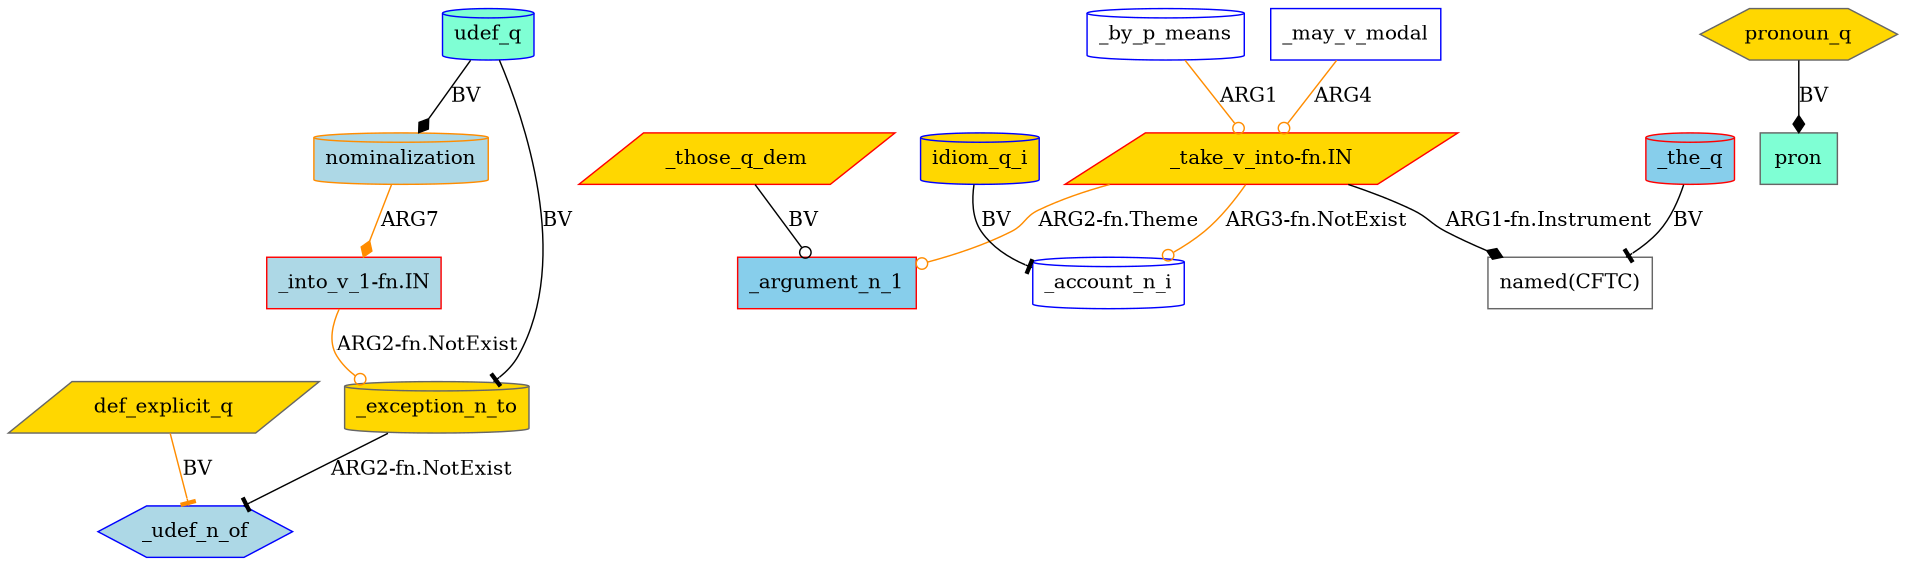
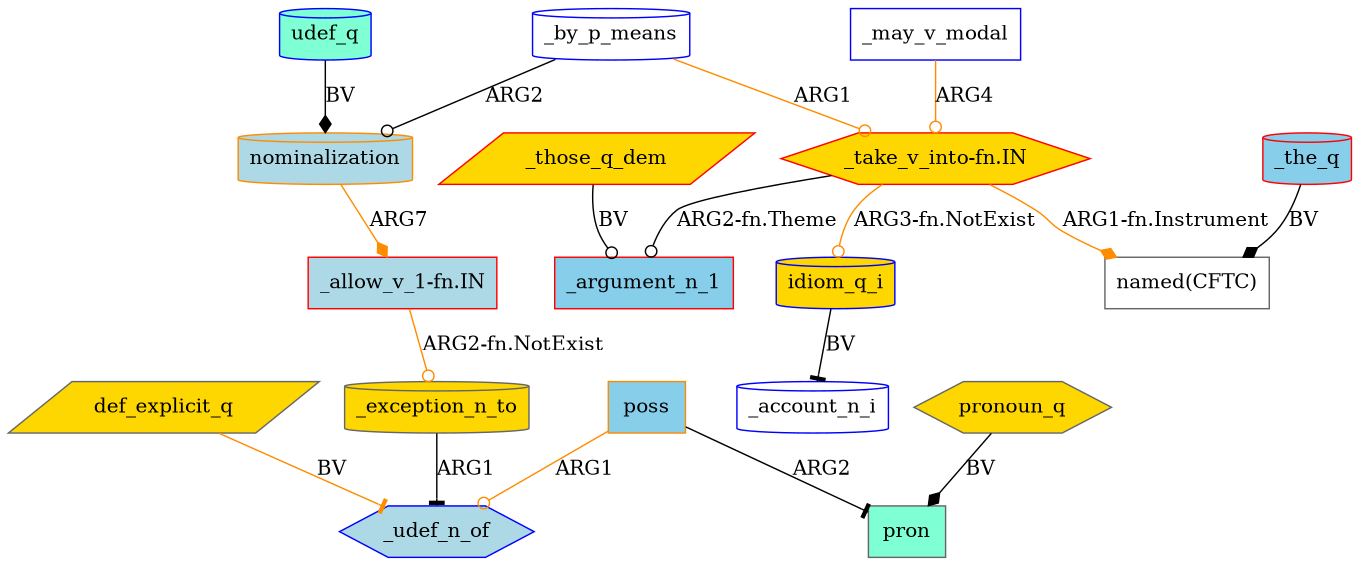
edge "_by_p_means" -> "nominalization": added, label "ARG2"
node "_take_v_into-fn.IN": shape parallelogram -> hexagon
edge "_take_v_into-fn.IN" -> "named(CFTC)": color black -> darkorange
edge "udef_q" -> "_exception_n_to": removed, label "BV"
edge "_take_v_into-fn.IN" -> "_account_n_i": now "_take_v_into-fn.IN" -> "idiom_q_i"
edge "_the_q" -> "named(CFTC)": arrowhead tee -> diamond
edge "_take_v_into-fn.IN" -> "_argument_n_1": color darkorange -> black
node "_into_v_1-fn.IN": label "_into_v_1-fn.IN" -> "_allow_v_1-fn.IN"
node "poss": added
edge "_exception_n_to" -> "_udef_n_of": label "ARG2-fn.NotExist" -> "ARG1"
